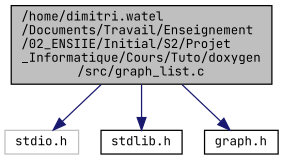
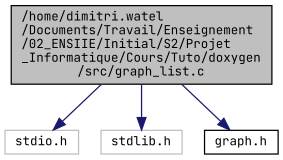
node "stdlib.h": color black -> grey75
